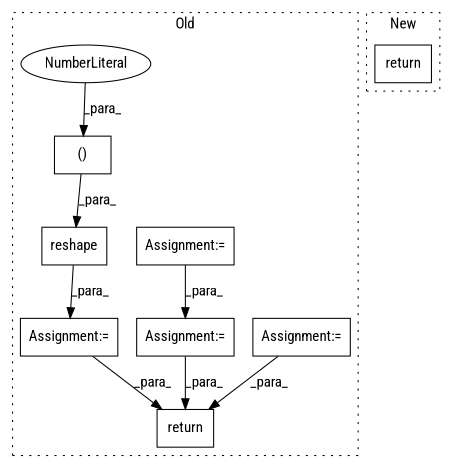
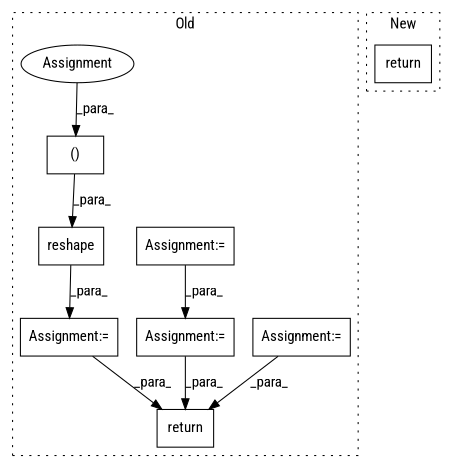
node "NumberLiteral": label "NumberLiteral" -> "Assignment"
